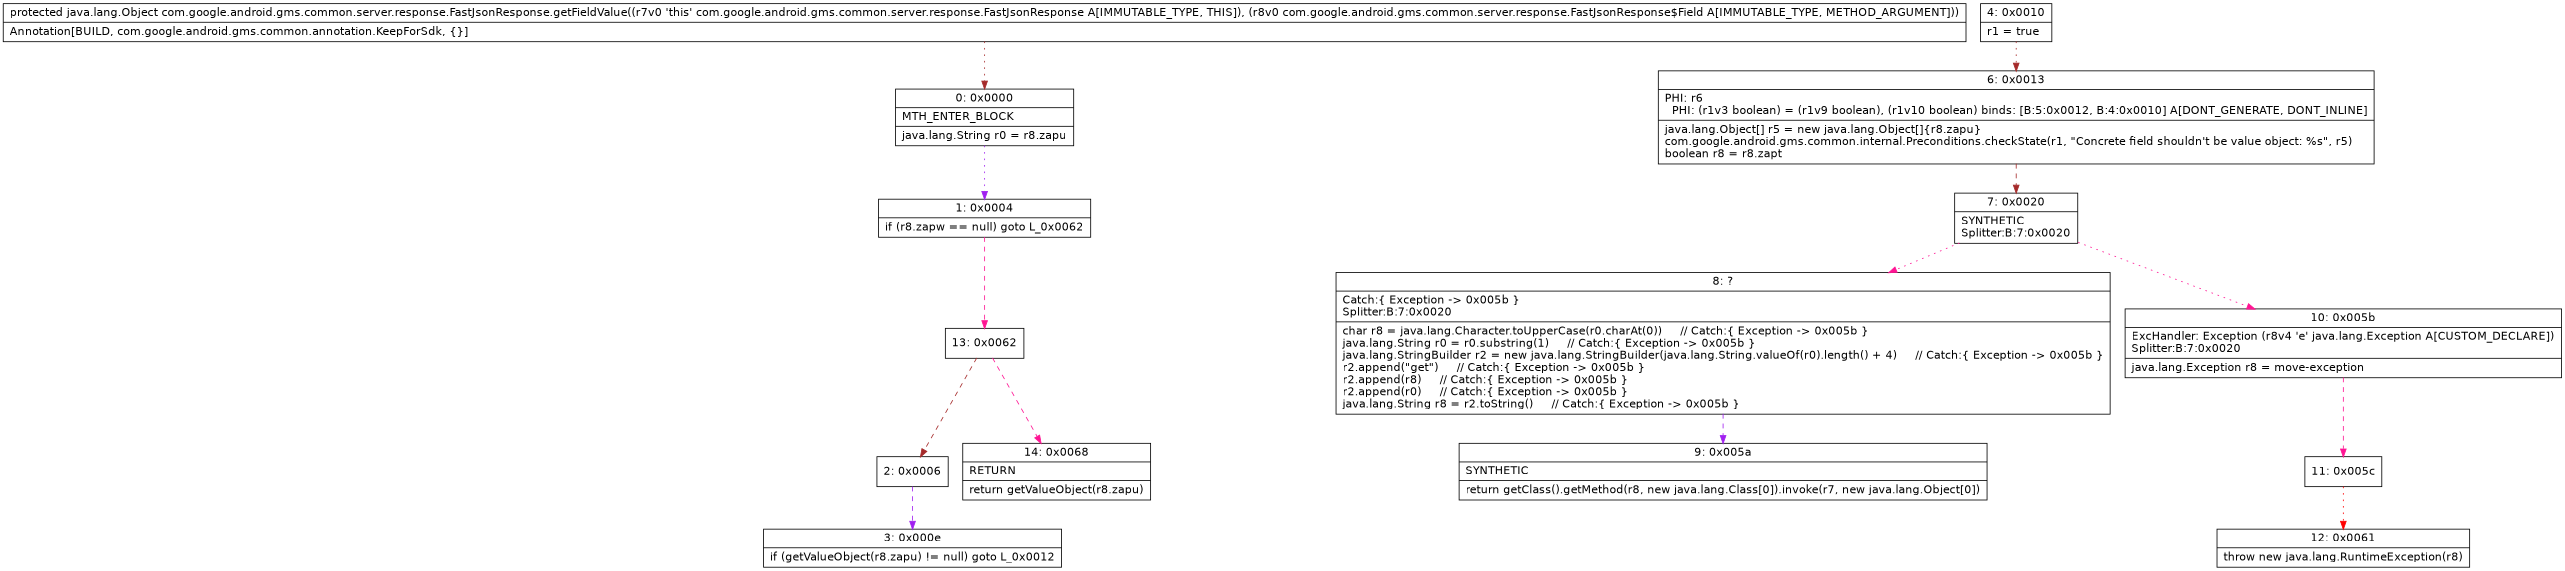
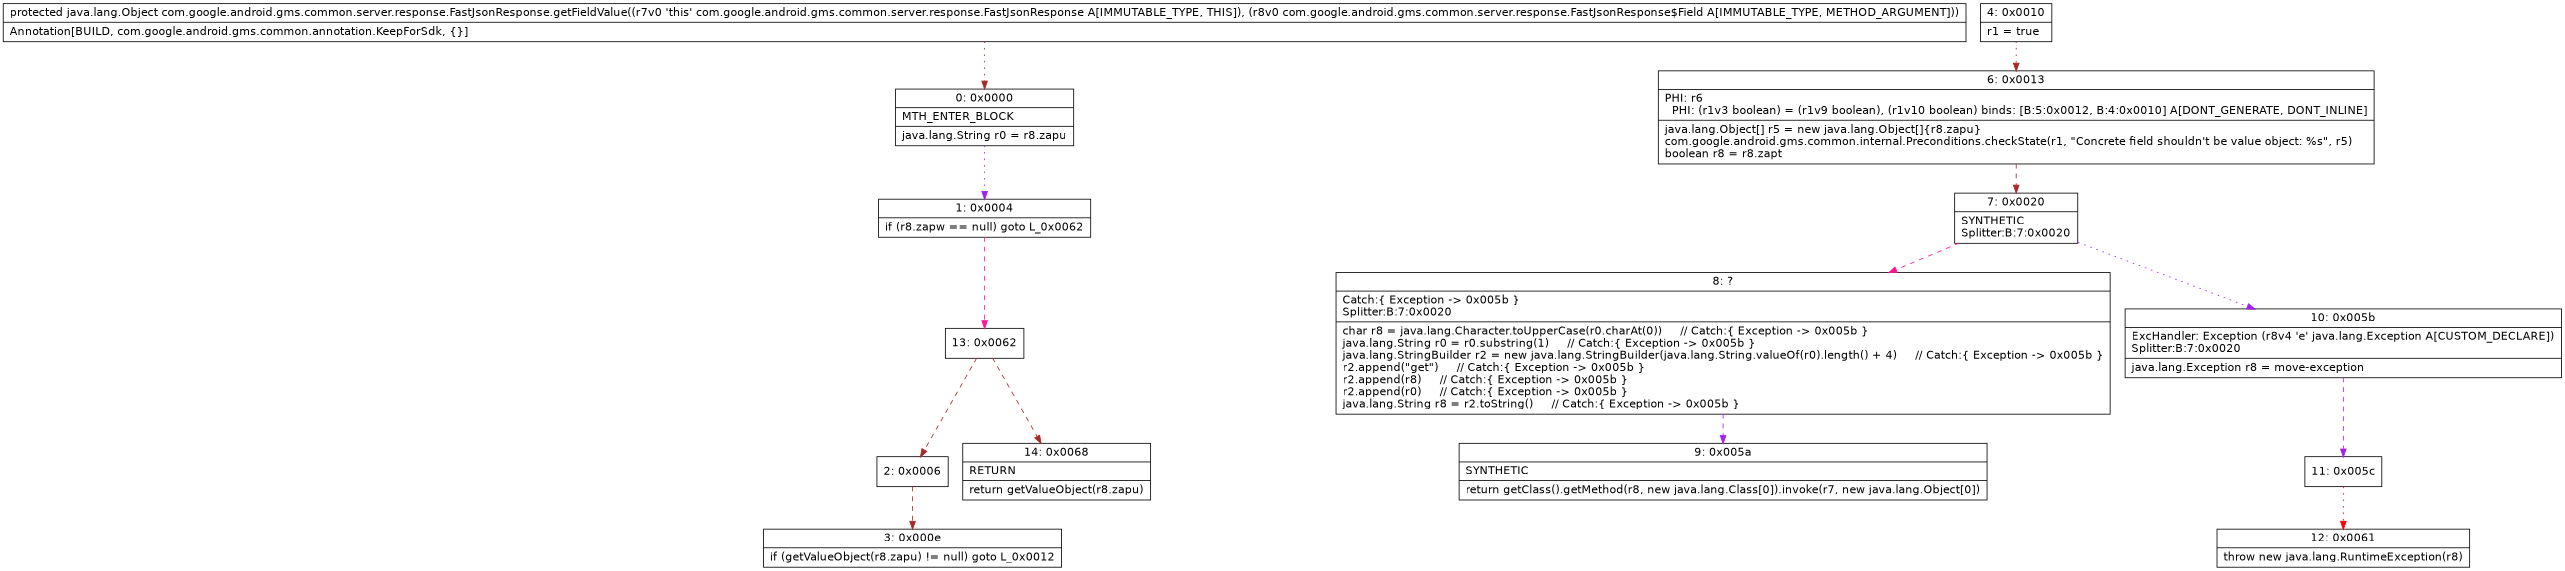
edge "7: 0x0020" -> "8: ?": style dotted -> dashed
edge "7: 0x0020" -> "10: 0x005b": color deeppink -> purple
edge "13: 0x0062" -> "14: 0x0068": color deeppink -> brown
edge "10: 0x005b" -> "11: 0x005c": color deeppink -> purple
edge "2: 0x0006" -> "3: 0x000e": color purple -> brown
